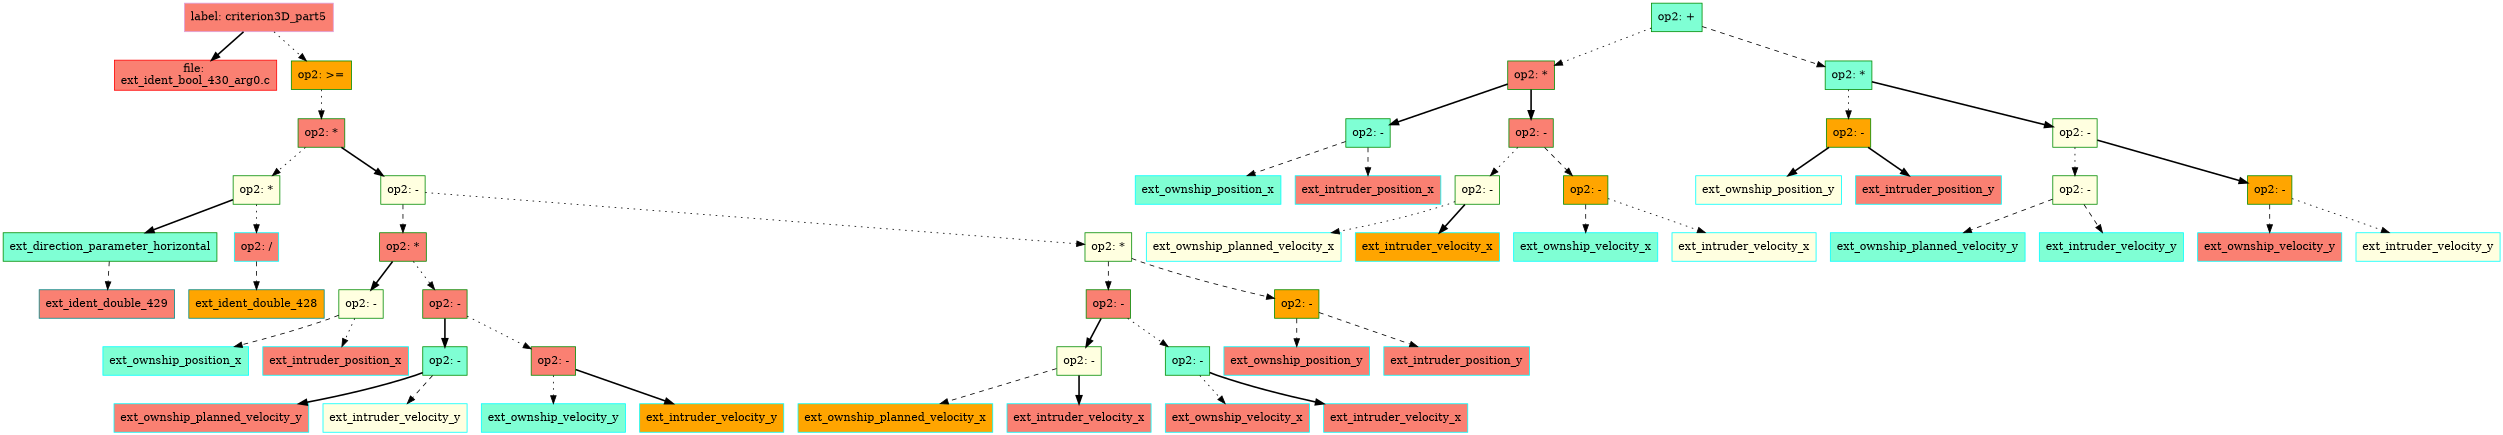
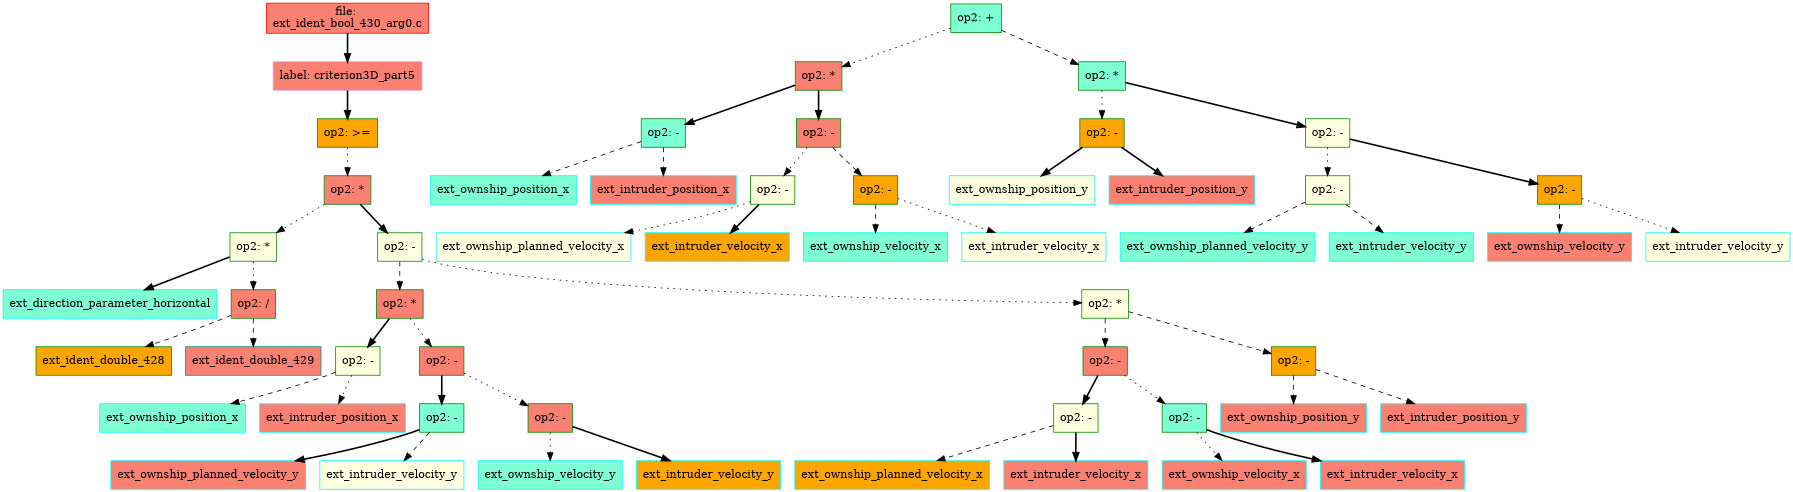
edge "label: criterion3D_part5" -> "file: ext_ident_bool_430_arg0.c": reversed
edge "label: criterion3D_part5" -> "op2: >=": style dotted -> bold
node "ext_direction_parameter_horizontal": color green4 -> cyan1
node "op2: /": color cyan1 -> green4
edge "ext_direction_parameter_horizontal" -> "ext_ident_double_429": now "op2: /" -> "ext_ident_double_429"
node "ext_ident_double_428": color cyan4 -> green4
